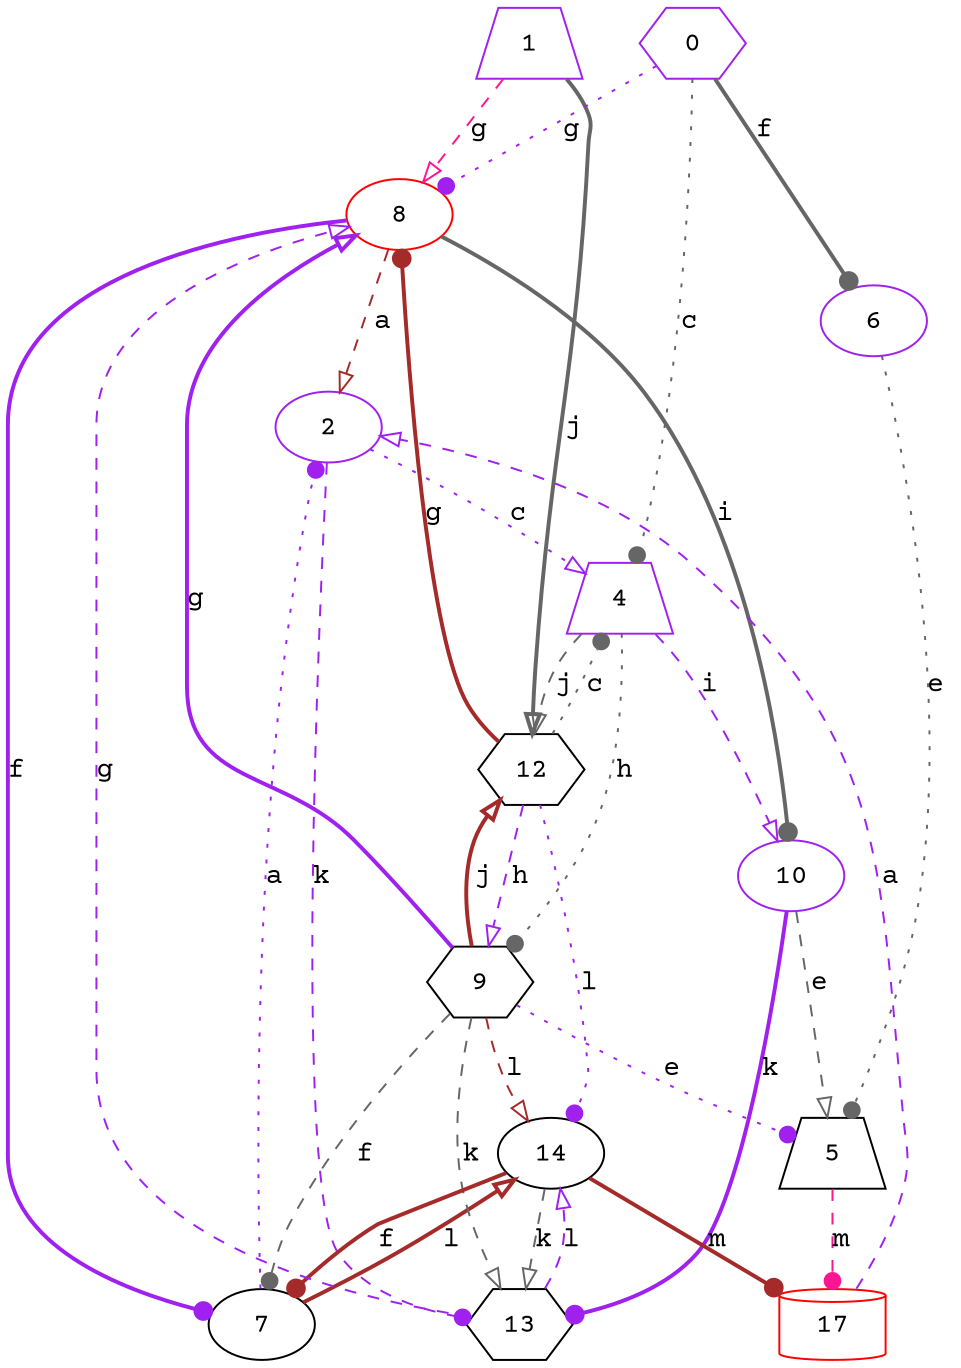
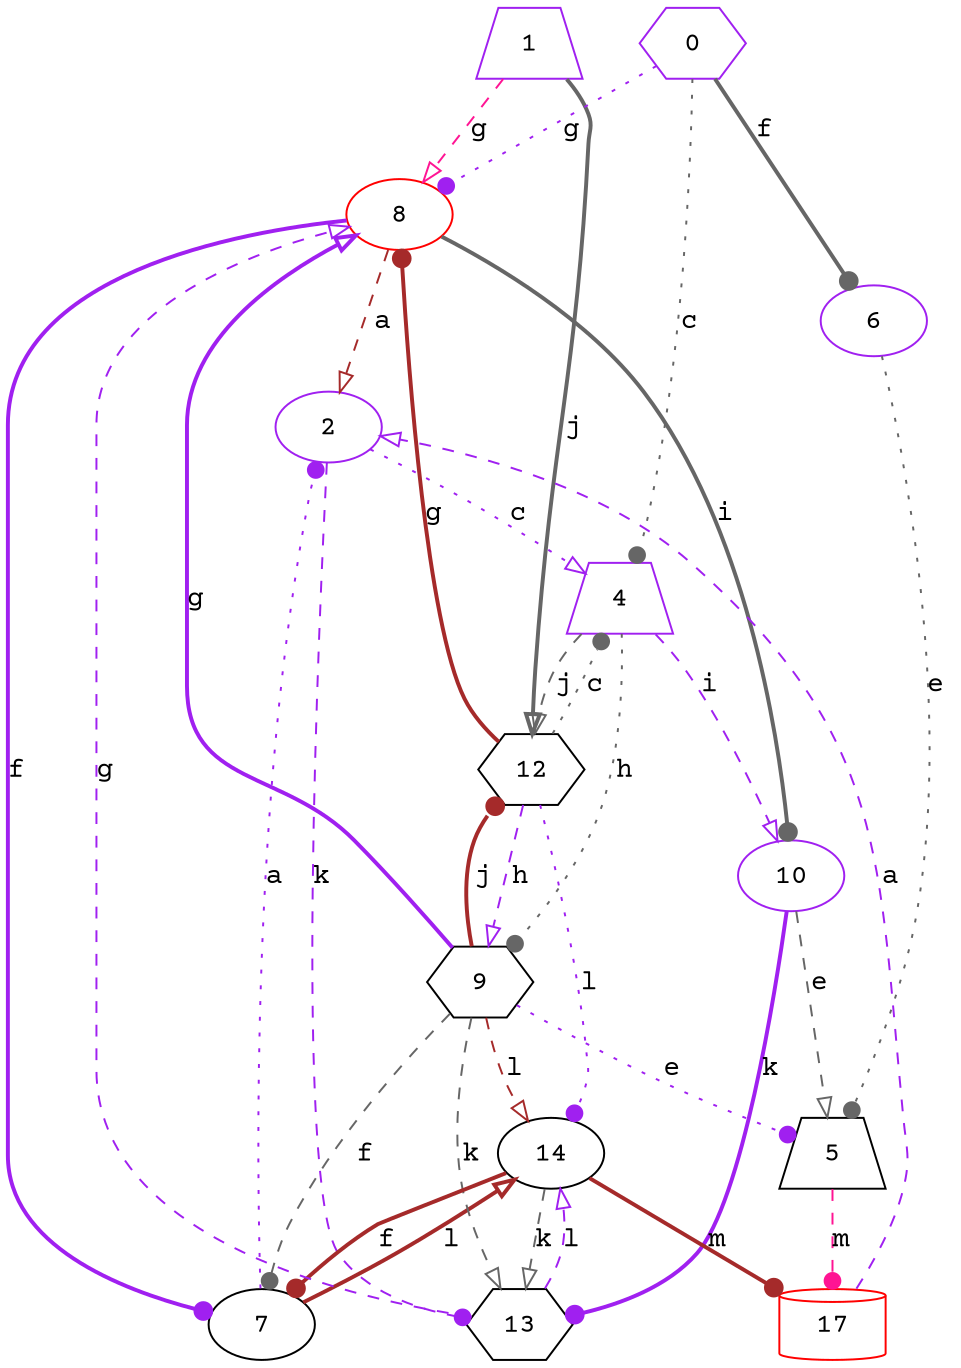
edge "9" -> "12": arrowhead onormal -> dot
